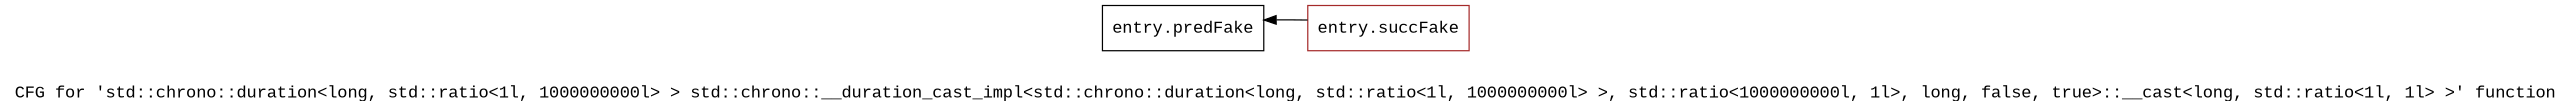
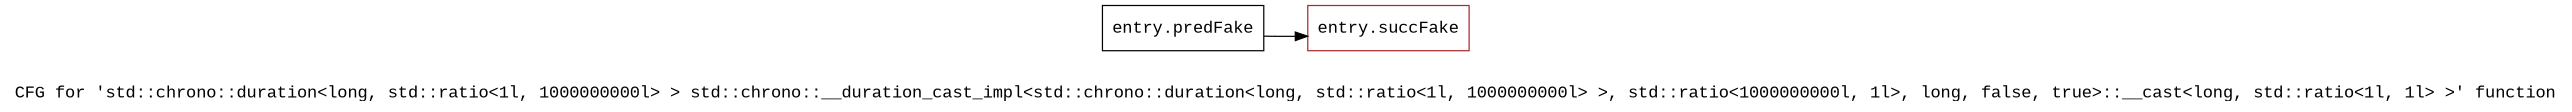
edge "entry.succFake" -> "entry.predFake": reversed
